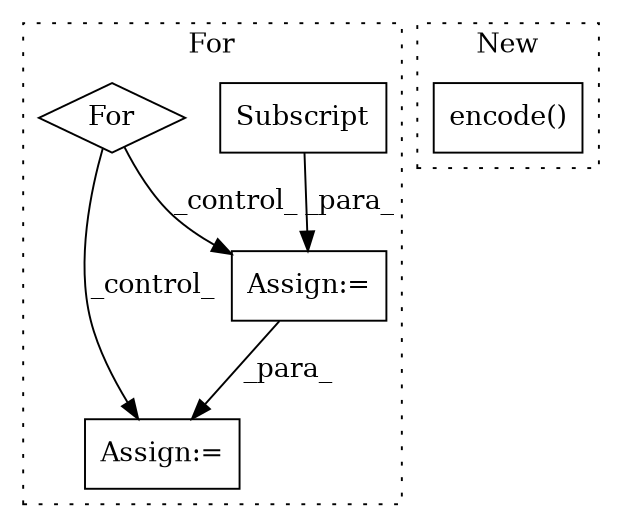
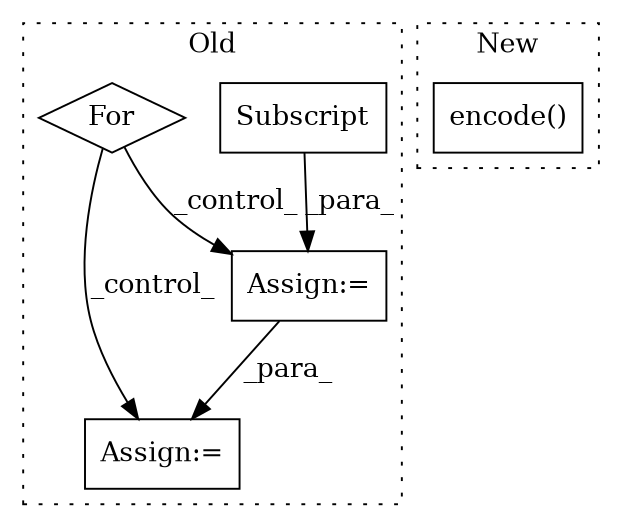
cluster "For": label "For" -> "Old"
